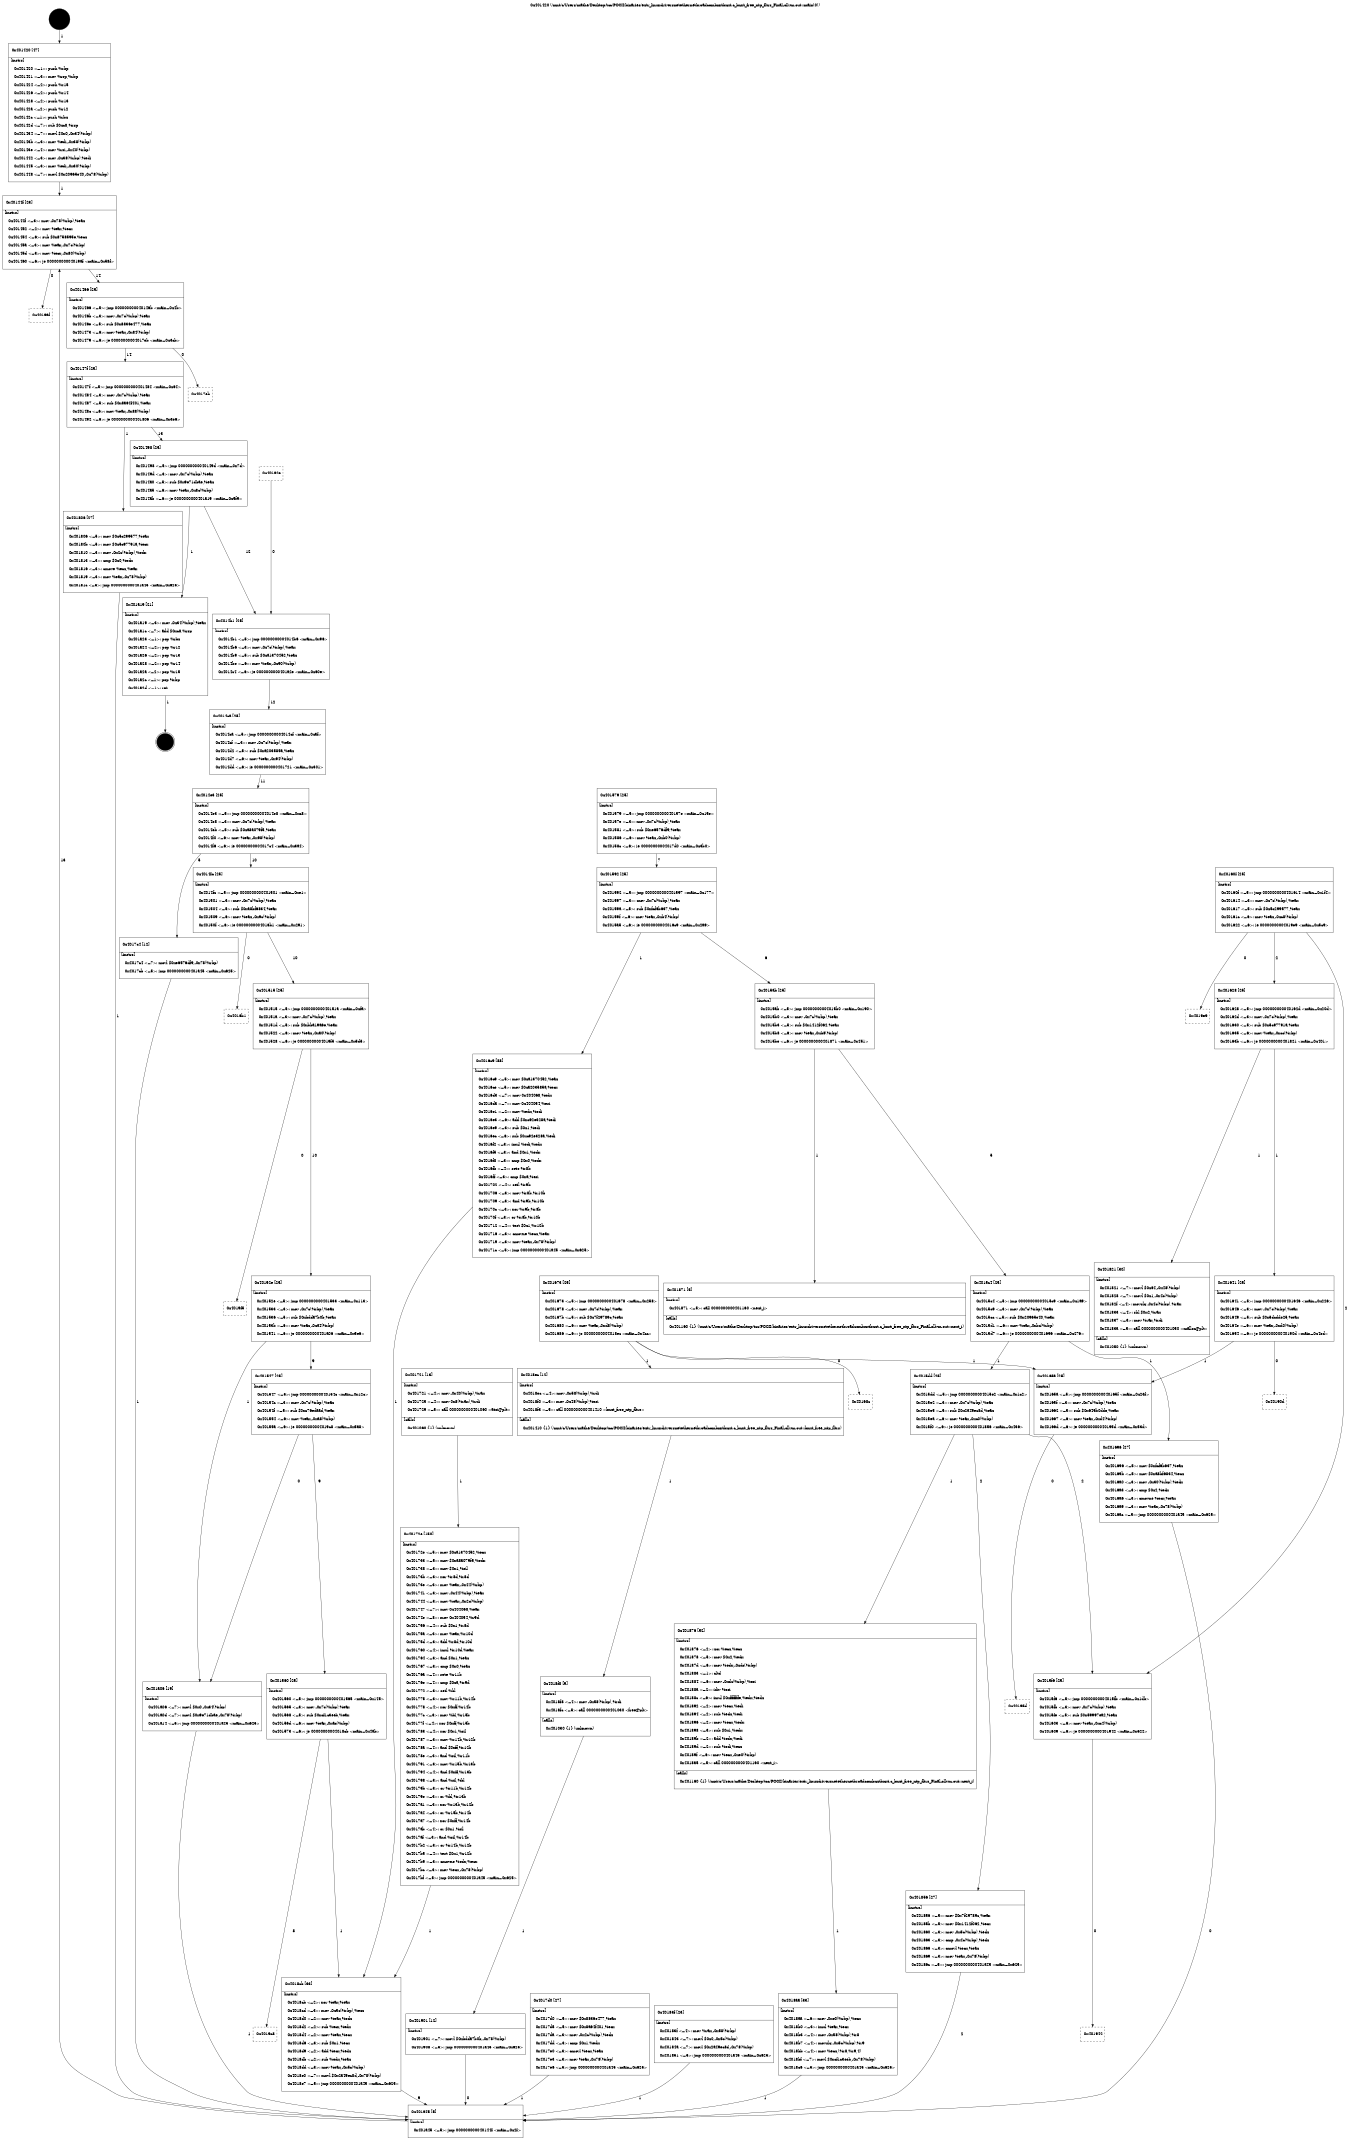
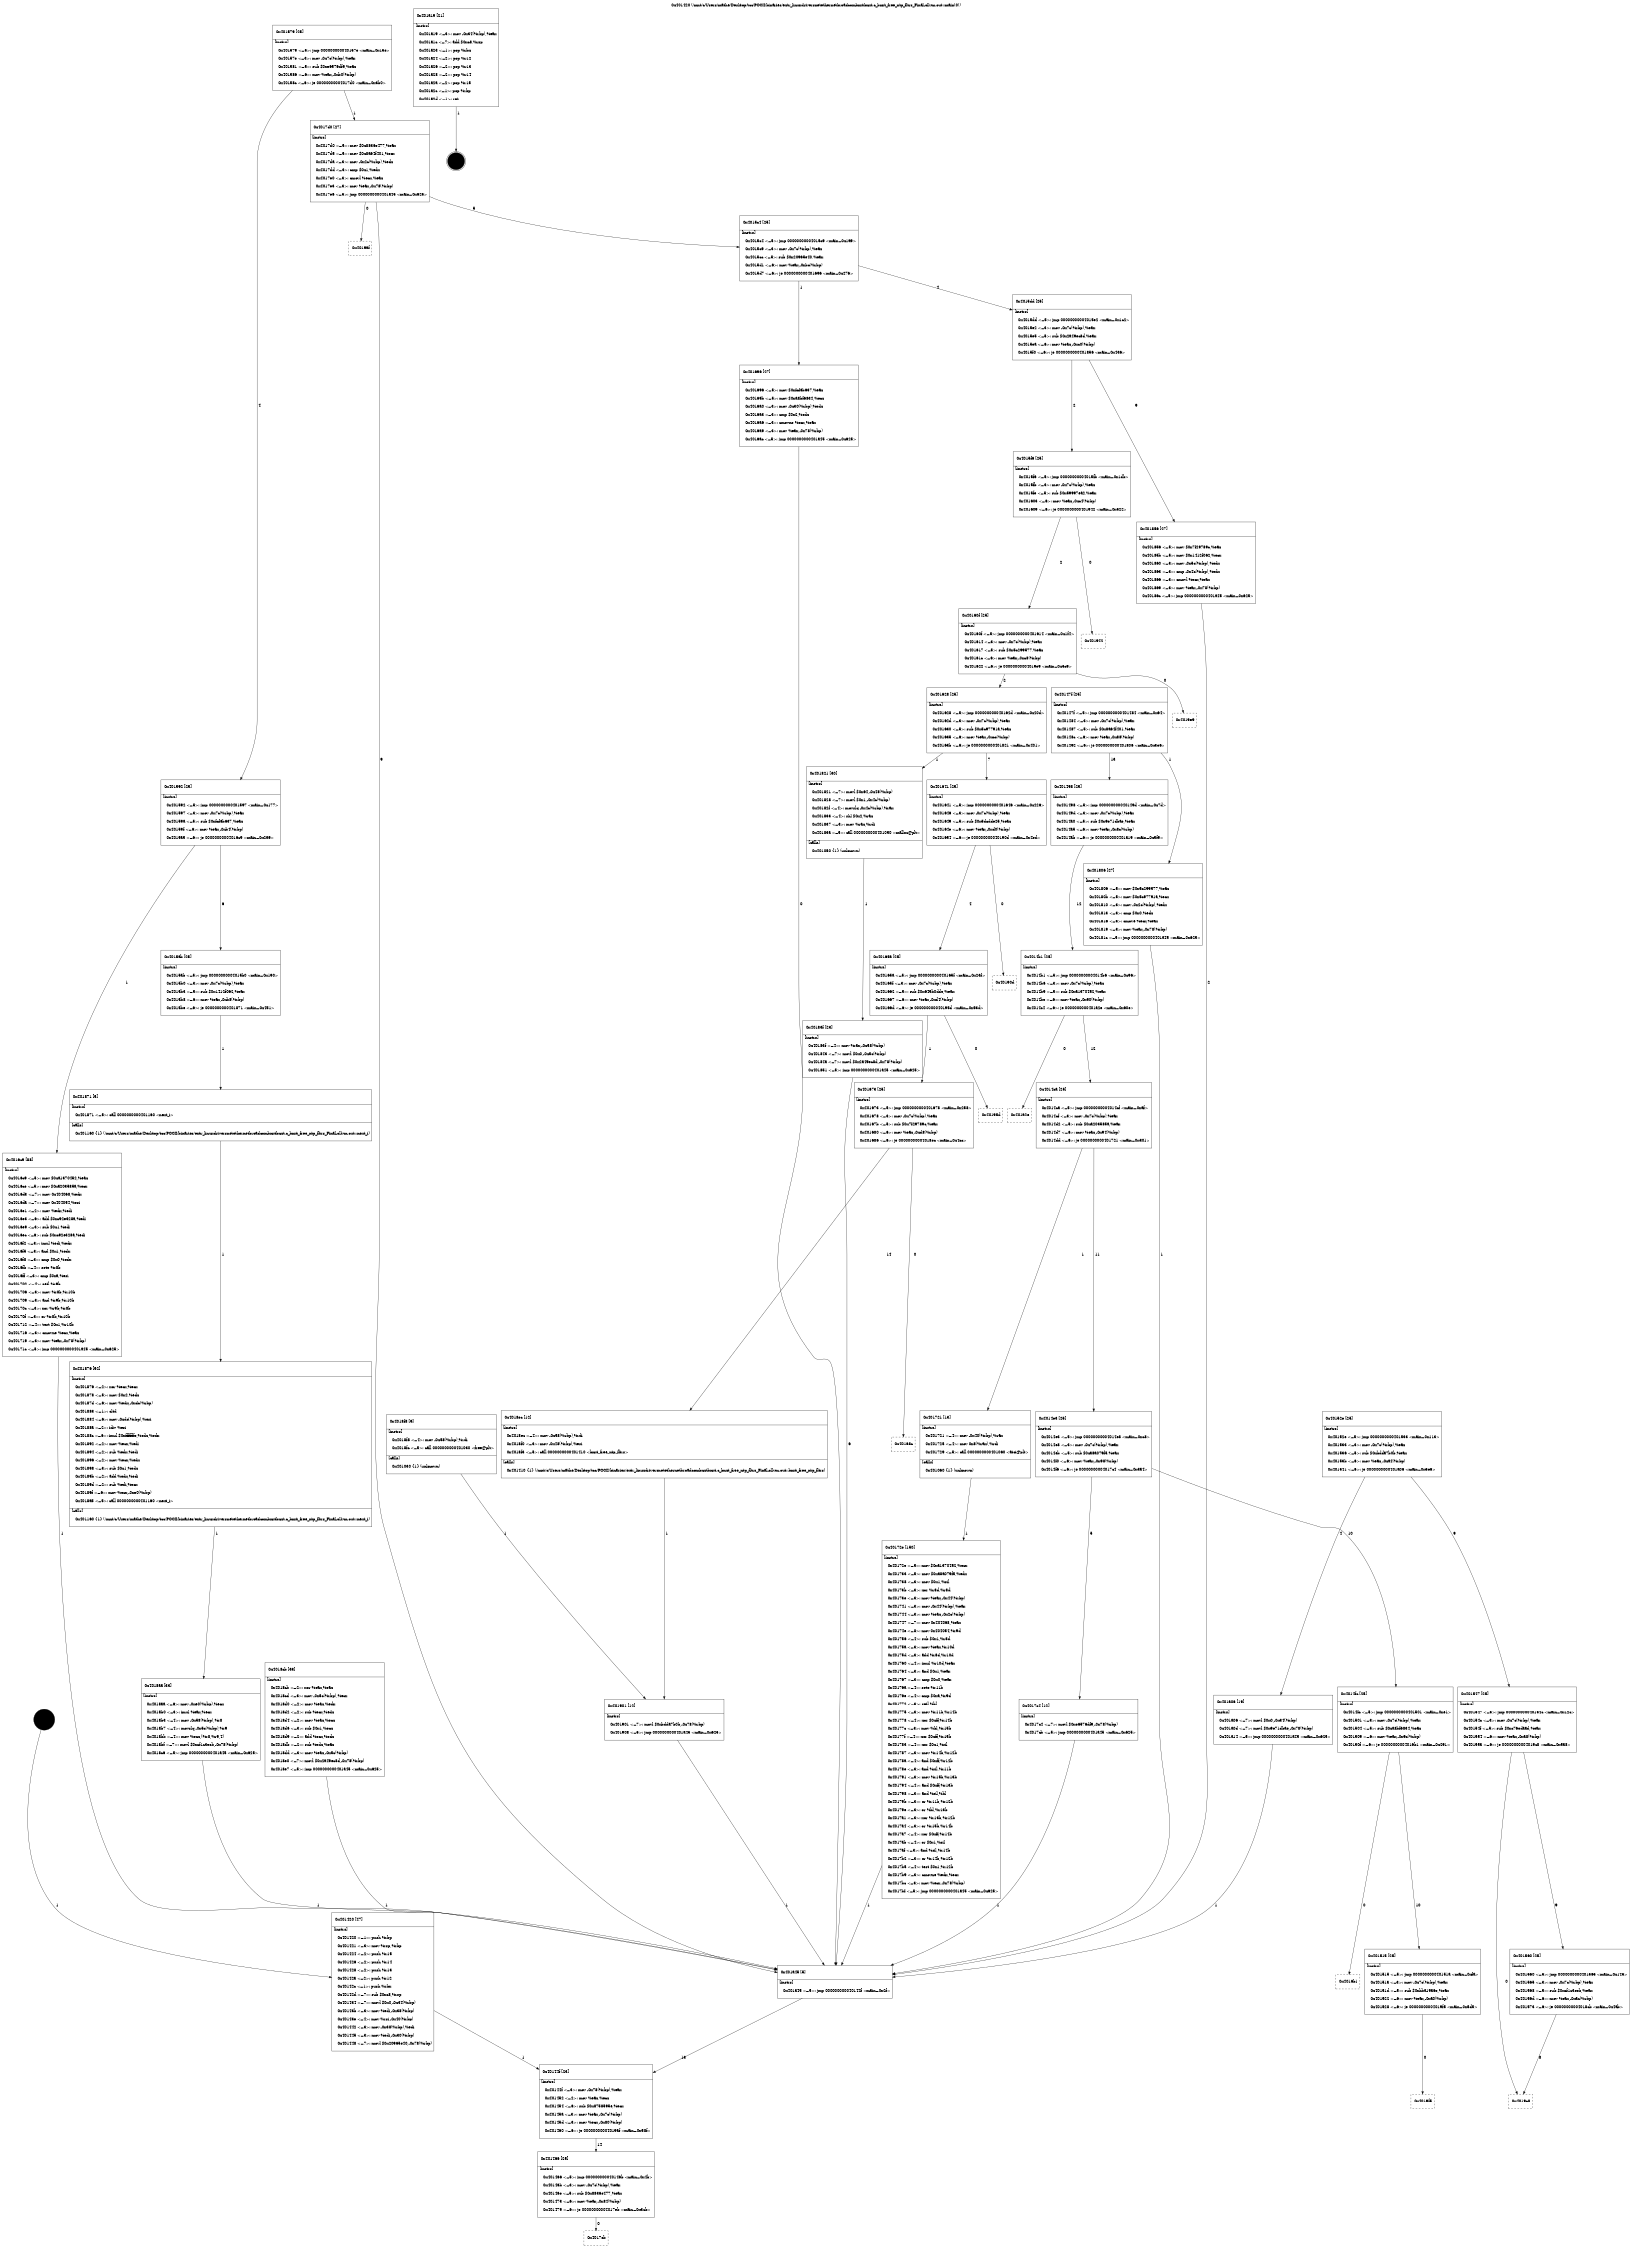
edge "0x401579 [25]" -> "0x4017d0 [27]": added, label "1"
edge "0x40144f [23]" -> "0x4019af": now "0x4017d0 [27]" -> "0x4019af"
edge "0x401466 [25]" -> "0x40147f [25]": removed, label "14"
edge "0x401a2e" -> "0x4014b1 [25]": reversed
edge "0x401498 [25]" -> "0x401a19 [21]": removed, label "1"
edge "0x401579 [25]" -> "0x401592 [25]": label " 7" -> " 4"
edge "0x401821 [30]" -> "0x40183f [23]": added, label "1"
edge "0x401628 [25]" -> "0x401641 [25]": label " 1" -> " 7"
edge "0x401515 [25]" -> "0x40152e [25]": removed, label "10"
edge "0x4015ab [25]" -> "0x4015c4 [25]": now "0x4017d0 [27]" -> "0x4015c4 [25]"
edge "0x4014ca [25]" -> "0x401721 [13]": added, label "1"
edge "0x40160f [25]" -> "0x4015f6 [25]": reversed
edge "0x401673 [25]" -> "0x40165a [25]": reversed
edge "0x401673 [25]" -> "0x4018ec [12]": label " 1" -> " 14"
edge "0x4015c4 [25]" -> "0x4015dd [25]": label " 1" -> " 4"
edge "0x401641 [25]" -> "0x40165a [25]": label " 1" -> " 4"
edge "0x40152e [25]" -> "0x401a06 [19]": label " 1" -> " 4"
edge "0x4015dd [25]" -> "0x401856 [27]": label " 2" -> " 9"
edge "0x4015dd [25]" -> "0x401876 [52]": now "0x401871 [5]" -> "0x401876 [52]"
edge "0x4018ec [12]" -> "0x4018f8 [9]": now "0x4018ec [12]" -> "0x401901 [12]"
edge "0x401547 [25]" -> "0x401a06 [19]": now "0x401547 [25]" -> "0x4019c8"
edge "0x4016c9 [88]" -> "0x4018cb [33]": now "0x4016c9 [88]" -> "0x401a45 [5]"
edge "0x401560 [25]" -> "0x4018cb [33]": removed, label "1"
edge "0x40172e [150]" -> "0x4018cb [33]": now "0x40172e [150]" -> "0x401a45 [5]"
edge "0x4018cb [33]" -> "0x401a45 [5]": label " 9" -> " 1"
edge "0x401901 [12]" -> "0x401a45 [5]": label " 0" -> " 1"
edge "0x4017d0 [27]" -> "0x401a45 [5]": label " 1" -> " 9"
edge "0x40183f [23]" -> "0x401a45 [5]": label " 1" -> " 6"
